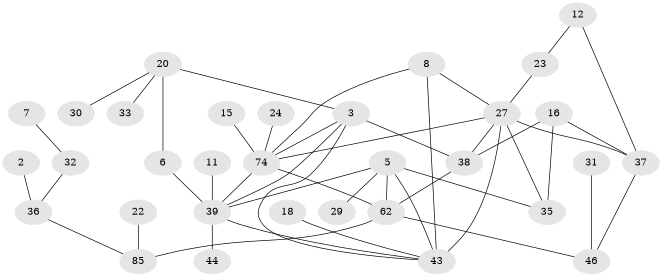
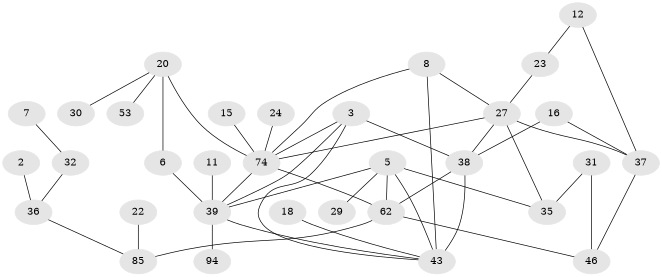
edge "20" -- "3": now "20" -- "74"
node "33": label "33" -> "53"
edge "16" -- "35": now "31" -- "35"
edge "27" -- "43": now "38" -- "43"
node "44": label "44" -> "94"
